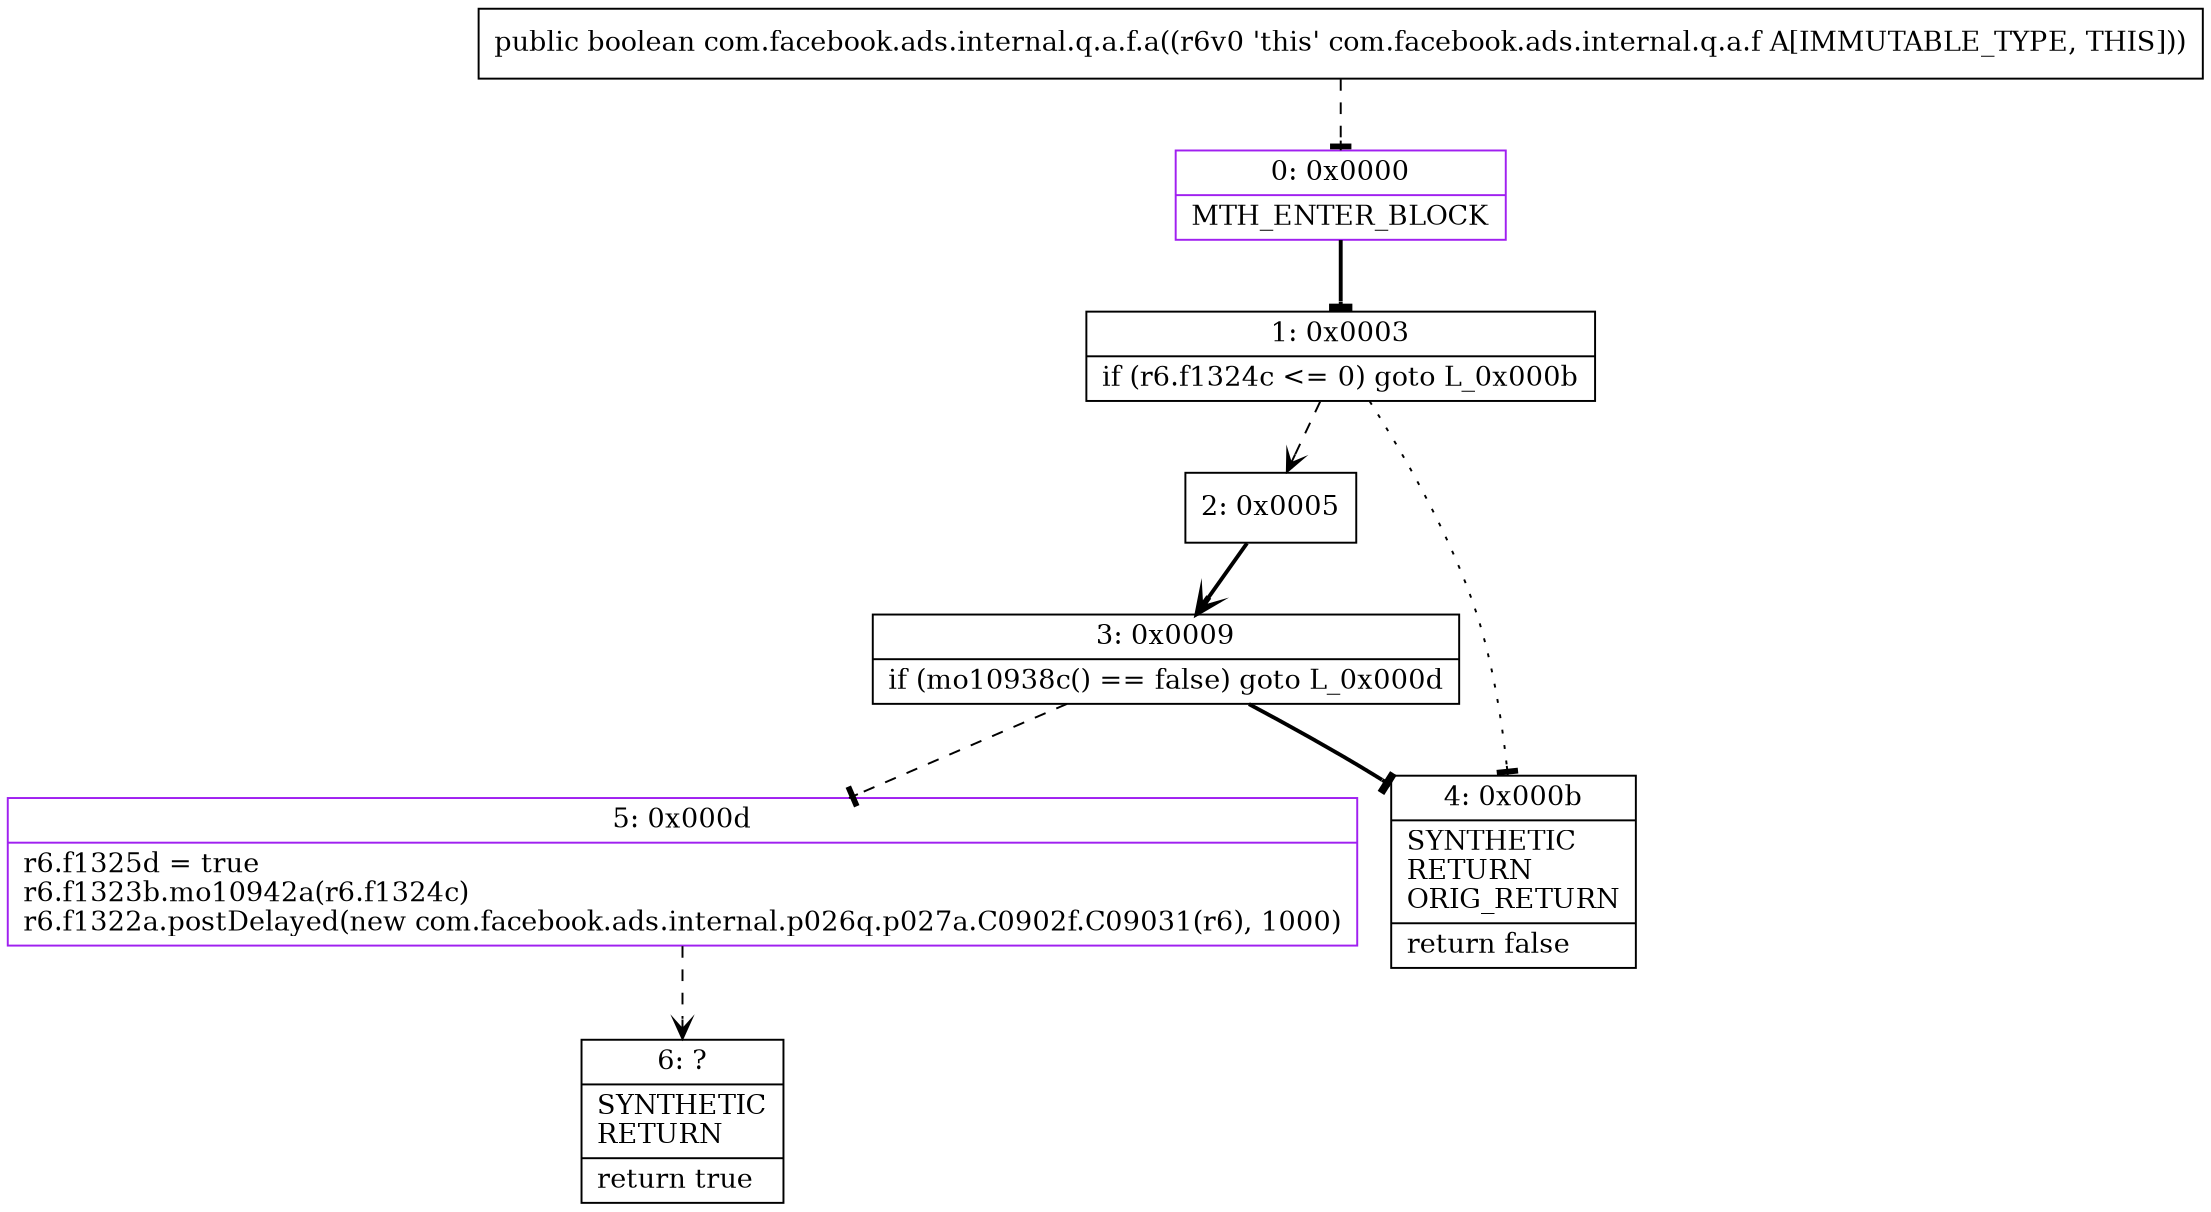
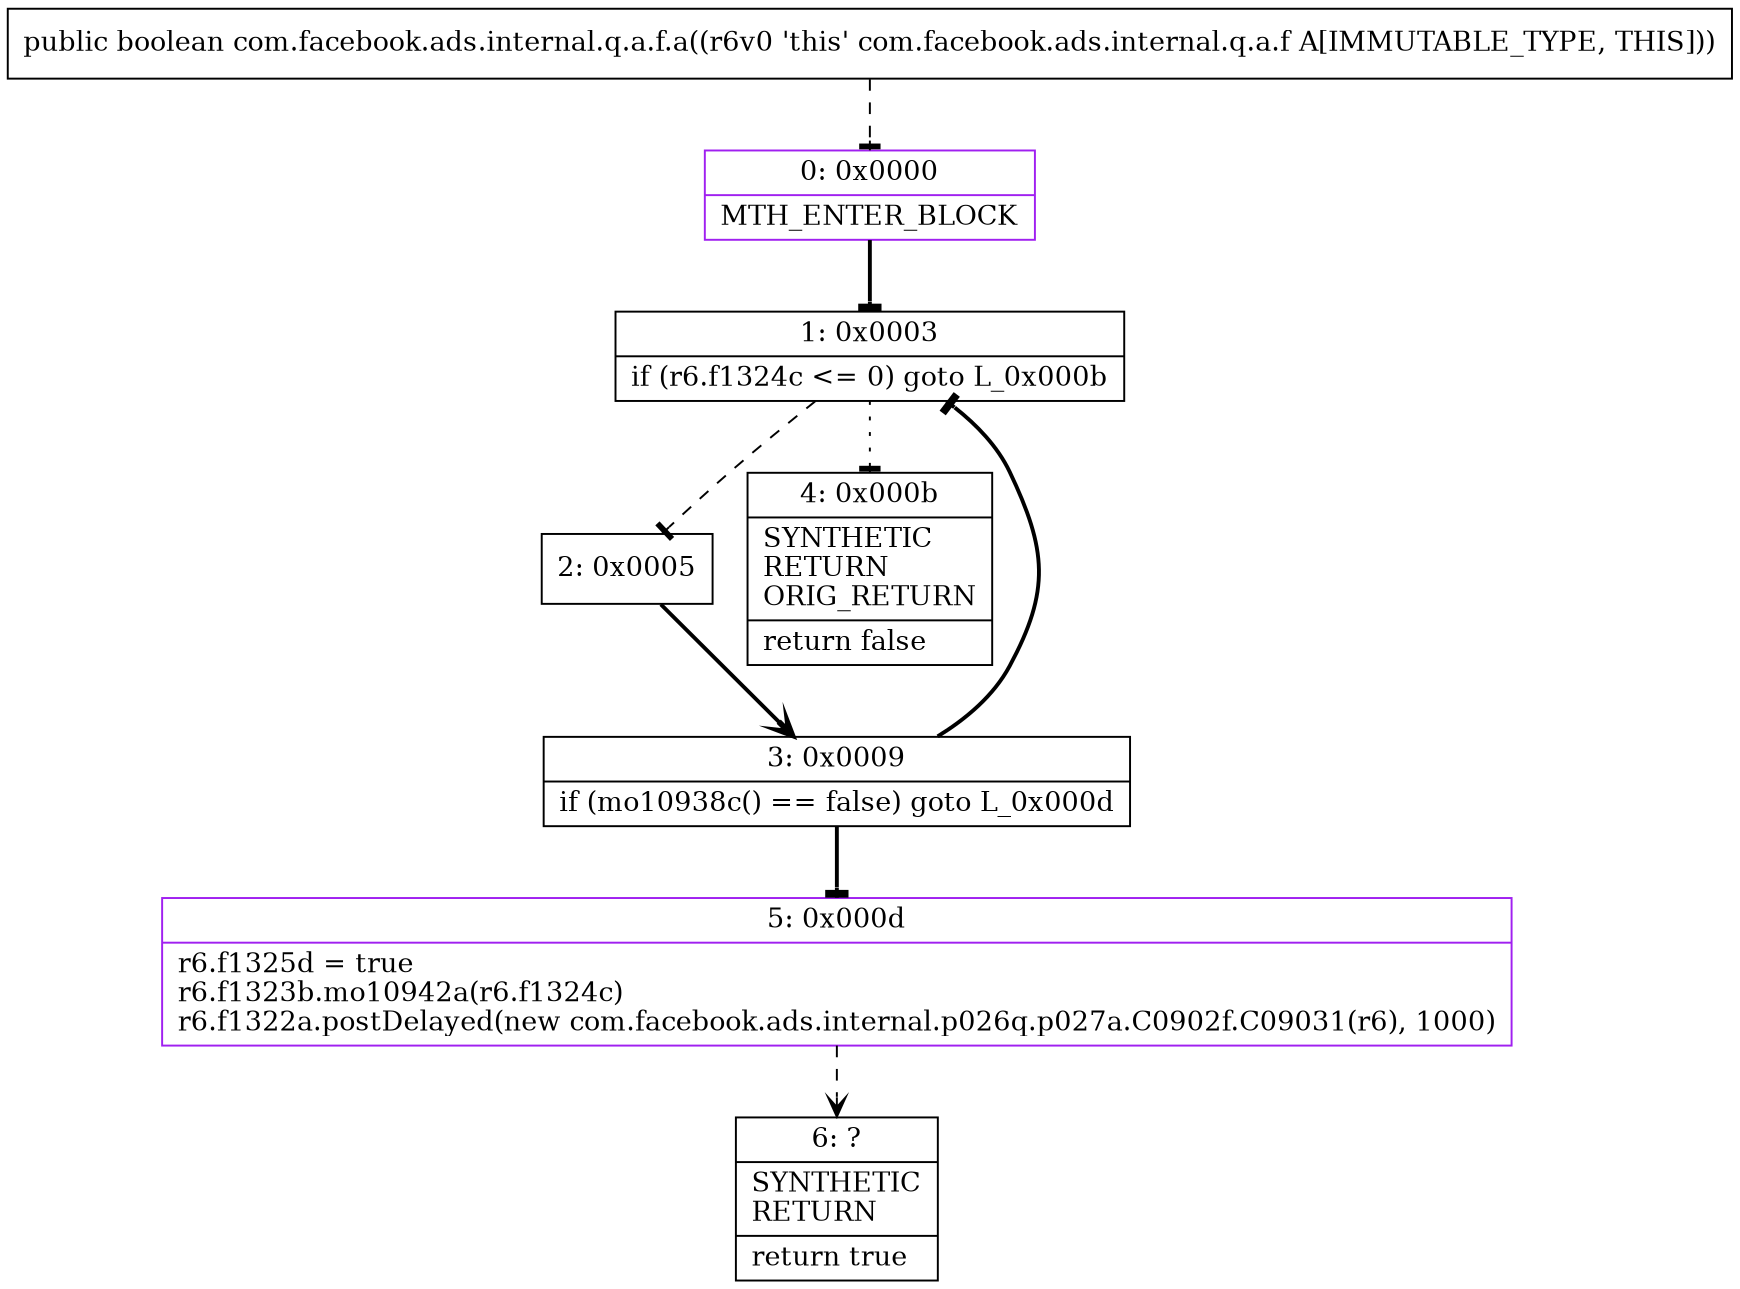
edge "1: 0x0003" -> "2: 0x0005": arrowhead vee -> tee
edge "3: 0x0009" -> "4: 0x000b": now "3: 0x0009" -> "1: 0x0003"
edge "3: 0x0009" -> "5: 0x000d": style dashed -> bold
